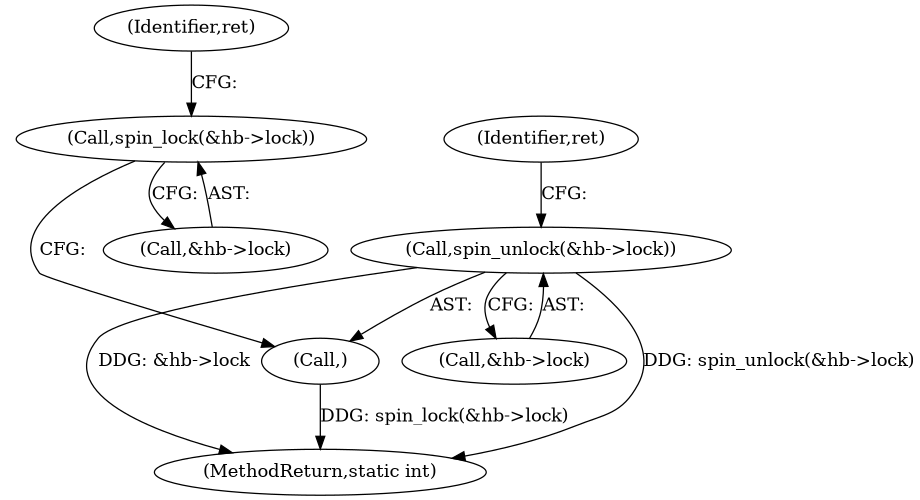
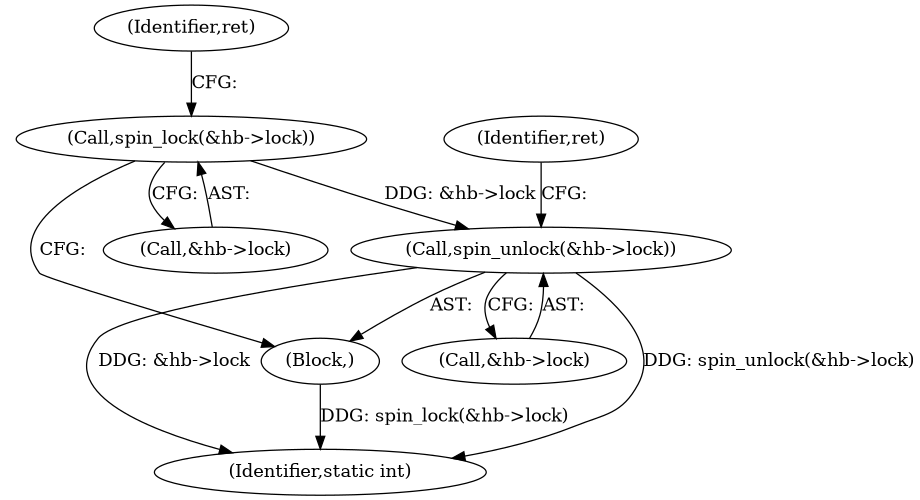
edge "(Call,spin_lock(&hb->lock))" -> "(Call,spin_unlock(&hb->lock))": added, label "DDG: &hb->lock"
node "(Call,)": label "(Call,)" -> "(Block,)"
node "(MethodReturn,static int)": label "(MethodReturn,static int)" -> "(Identifier,static int)"
